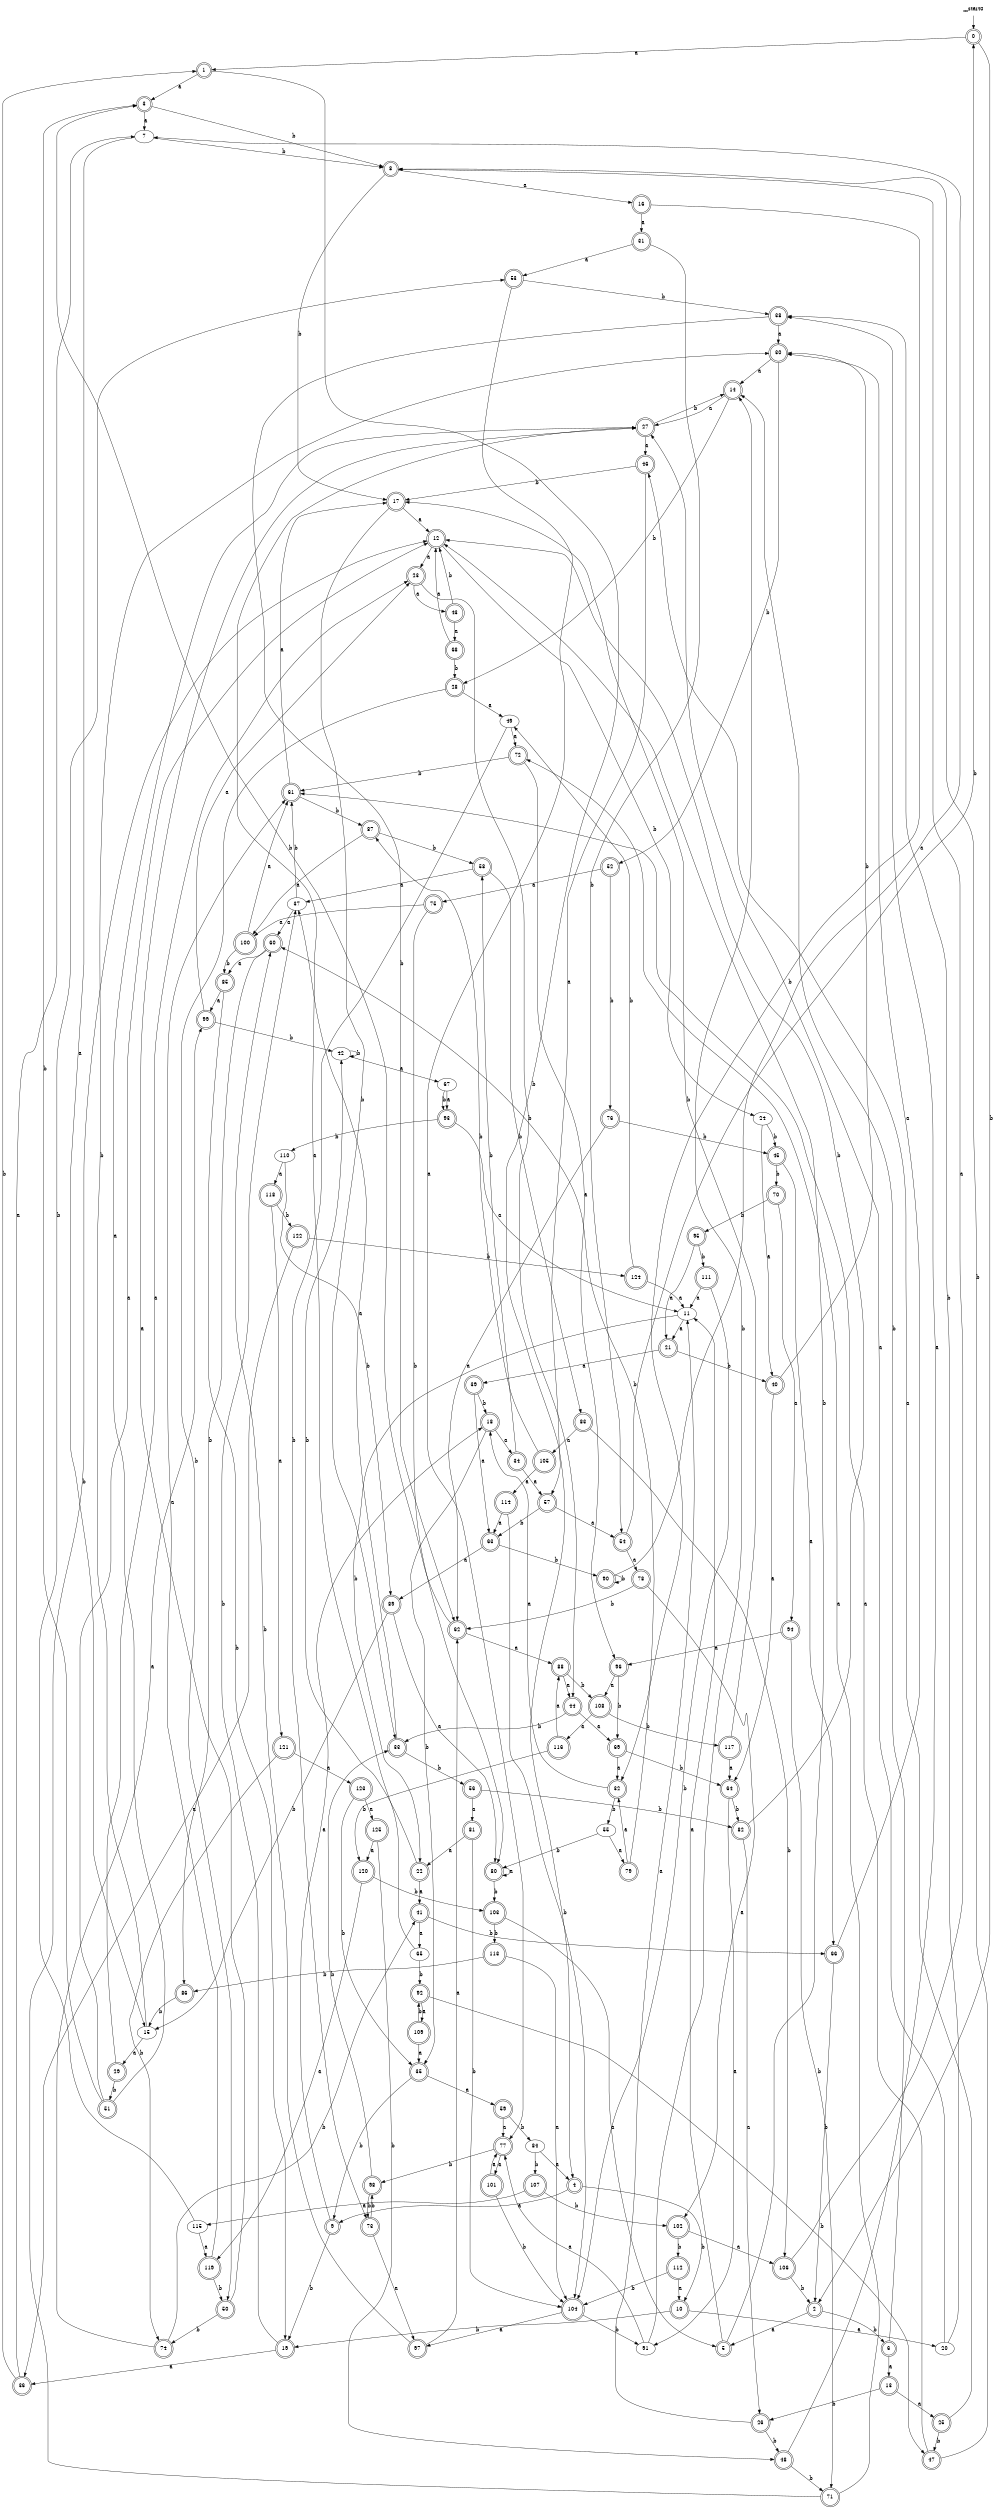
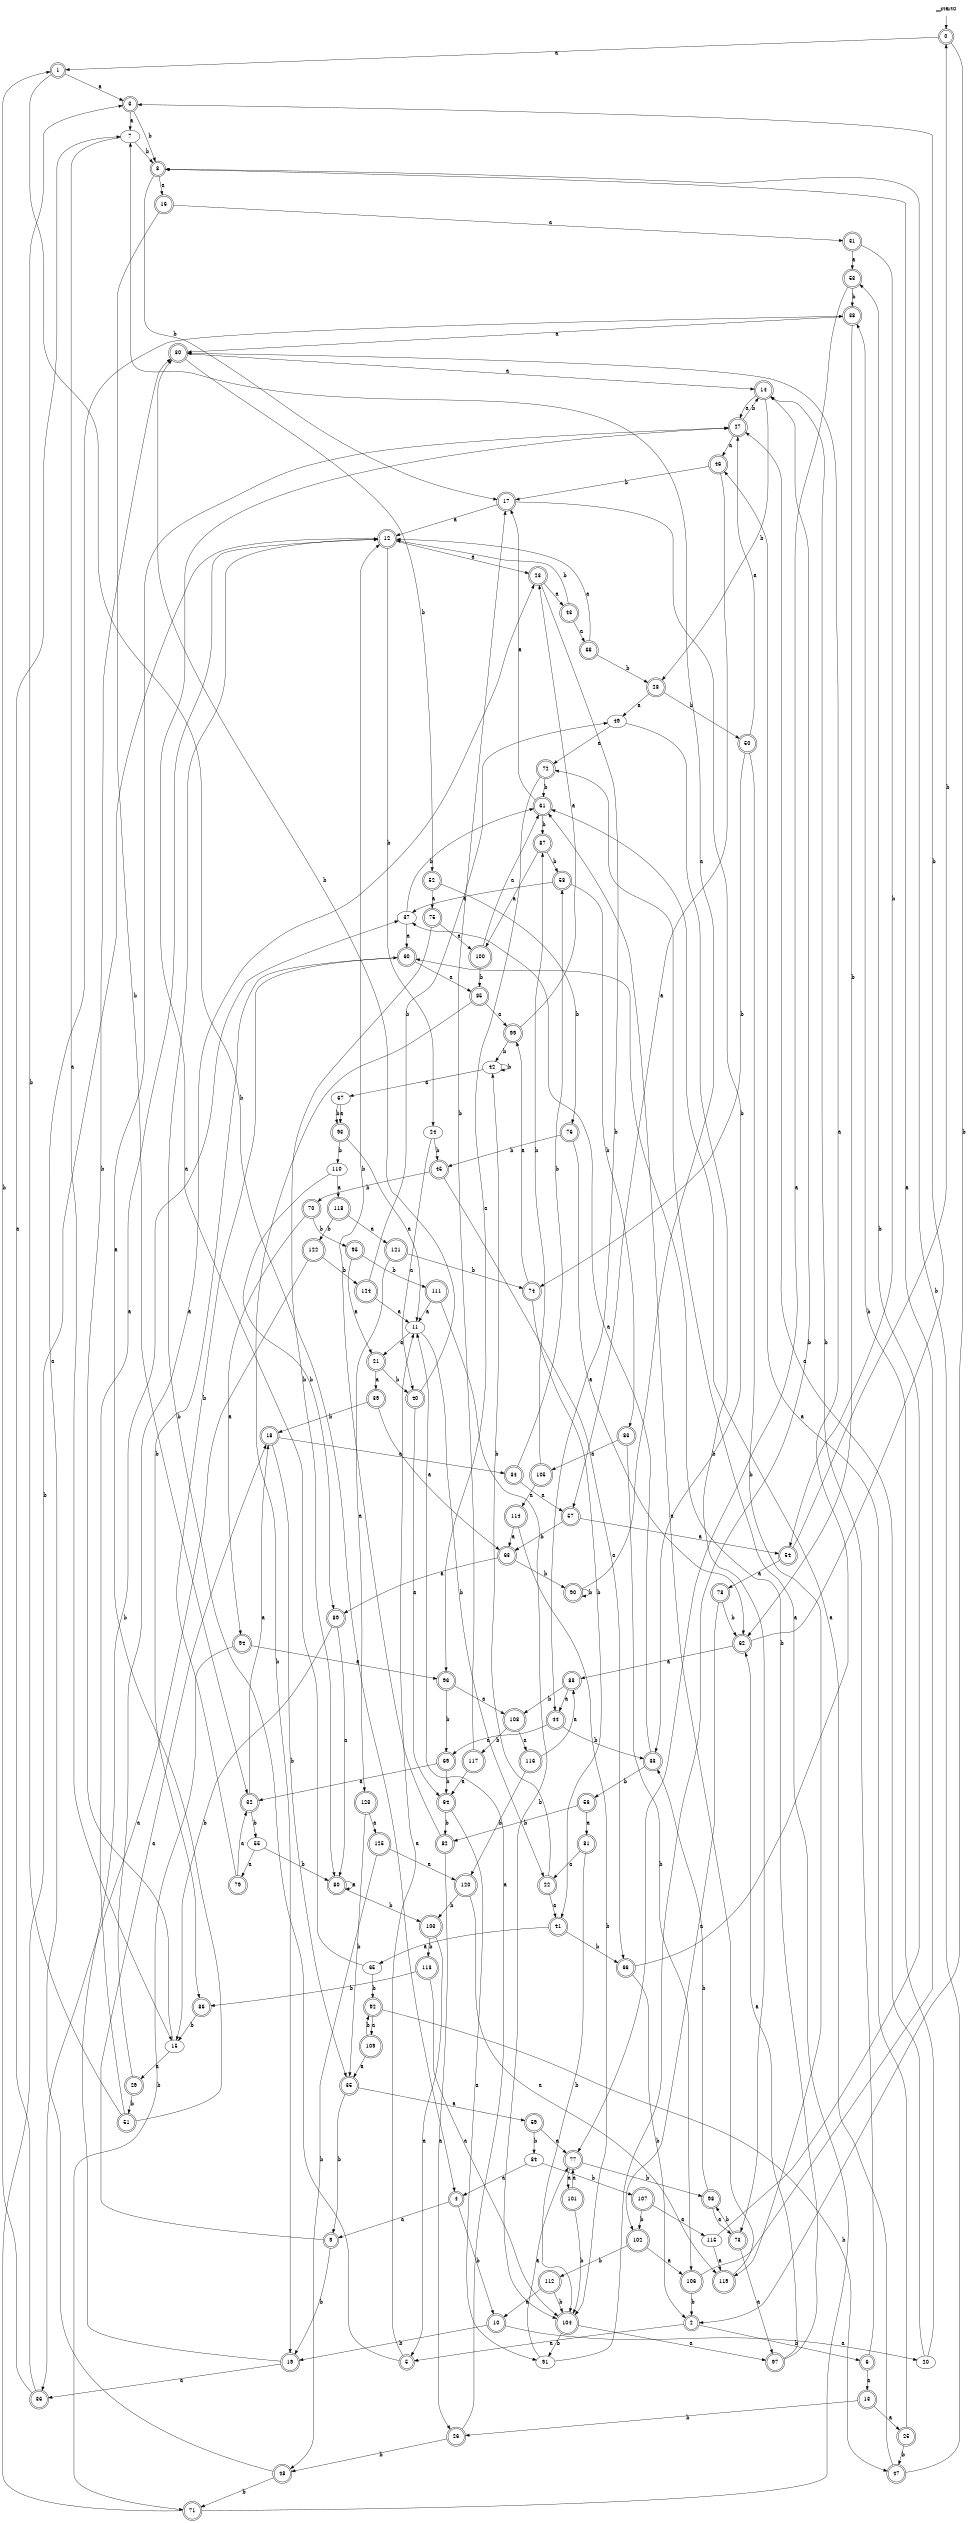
edge "98" -> "73": label "b" -> "a"
edge "119" -> "50": reversed
